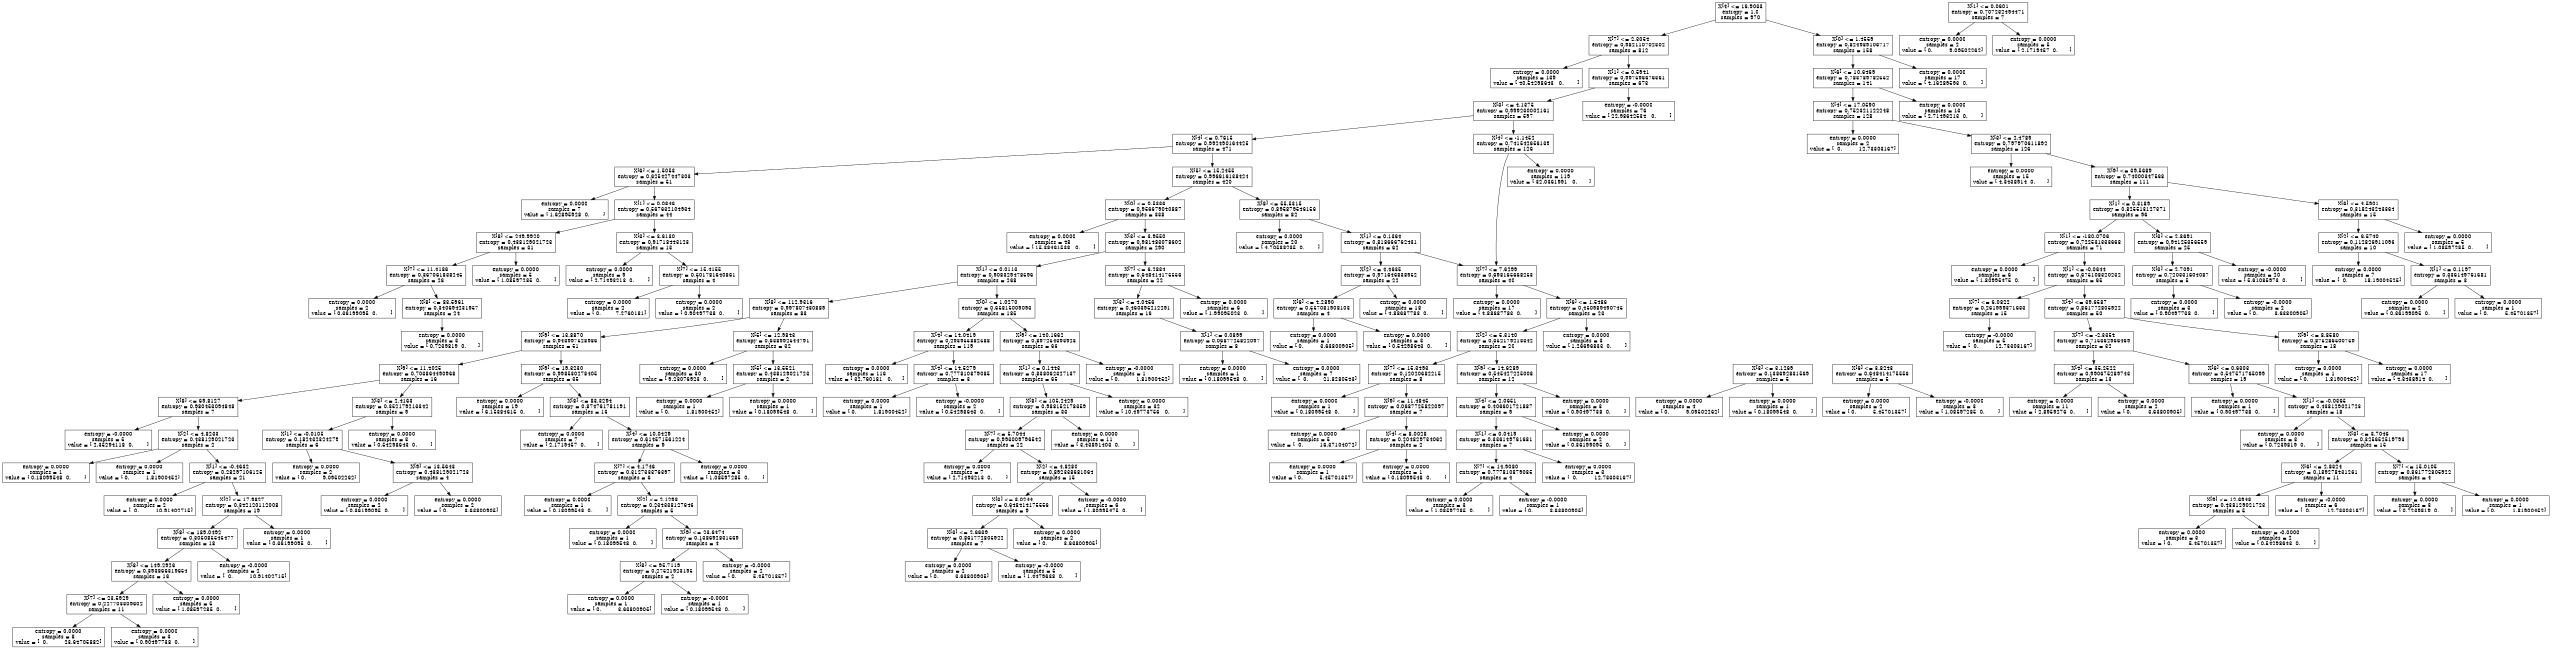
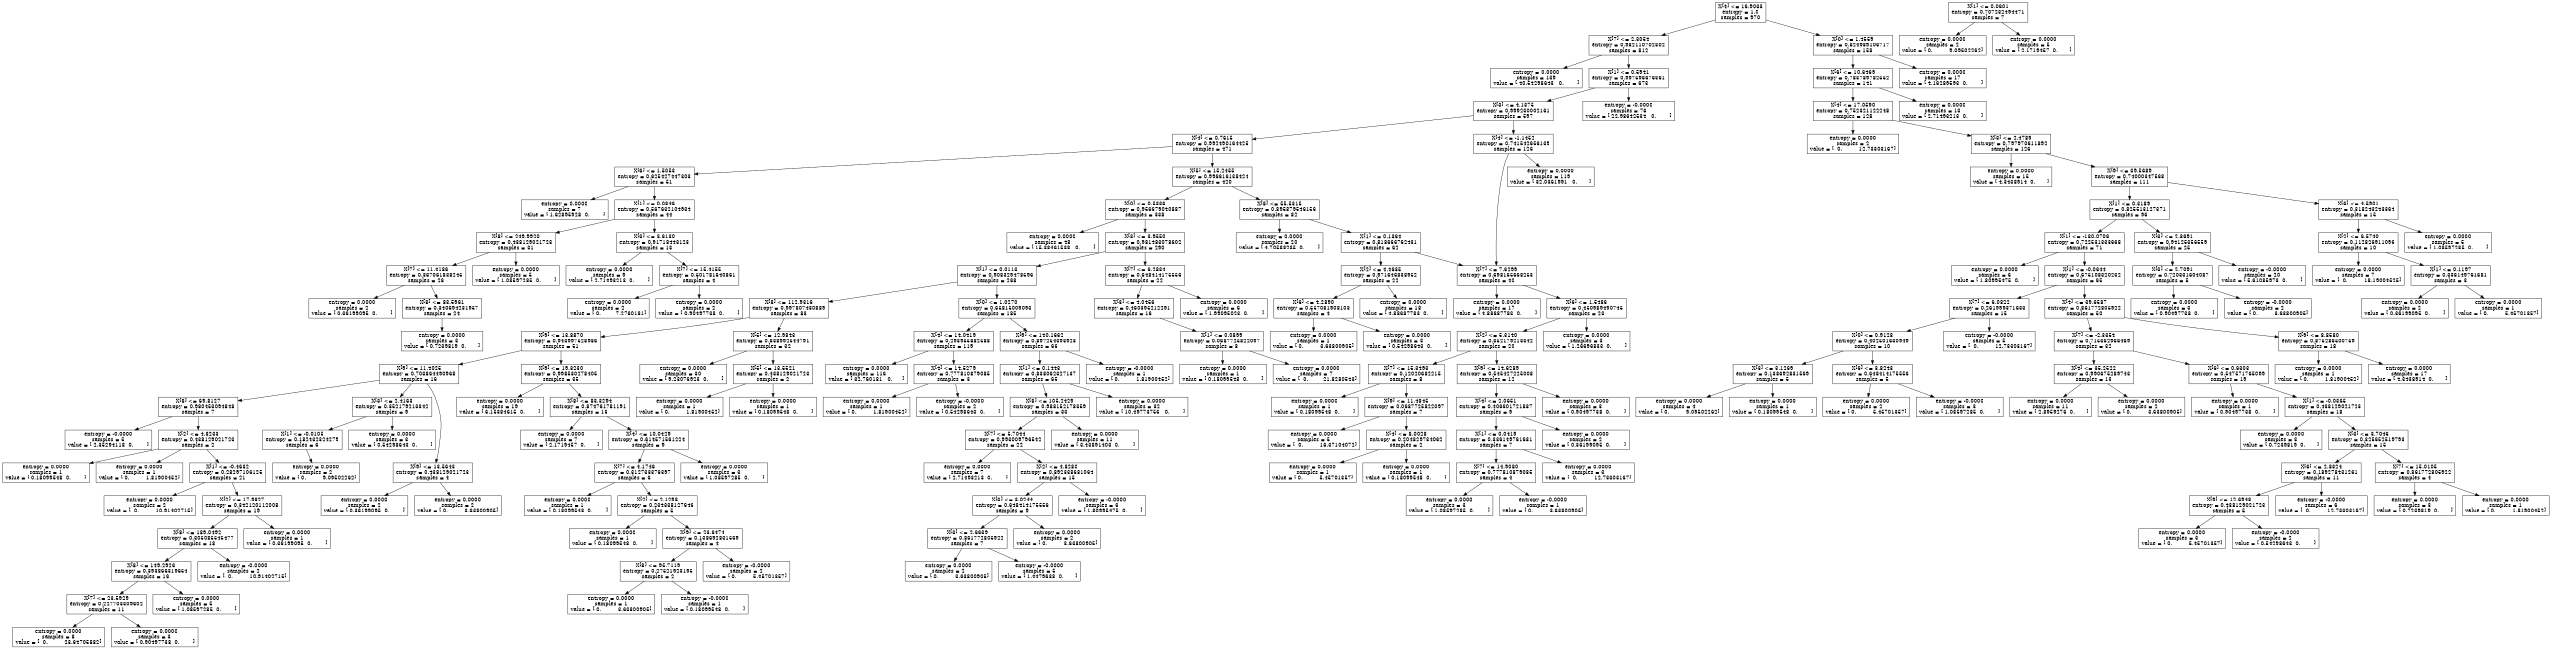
node "X[0] <= 0.9128 entropy = 0.402501630949 samples = 10": added
edge "X[1] <= -0.0105 entropy = 0.182432324279 samples = 6" -> "X[9] <= 13.5643 entropy = 0.438129021723 samples = 4": now "X[9] <= 11.4025 entropy = 0.703864490968 samples = 16" -> "X[9] <= 13.5643 entropy = 0.438129021723 samples = 4"
